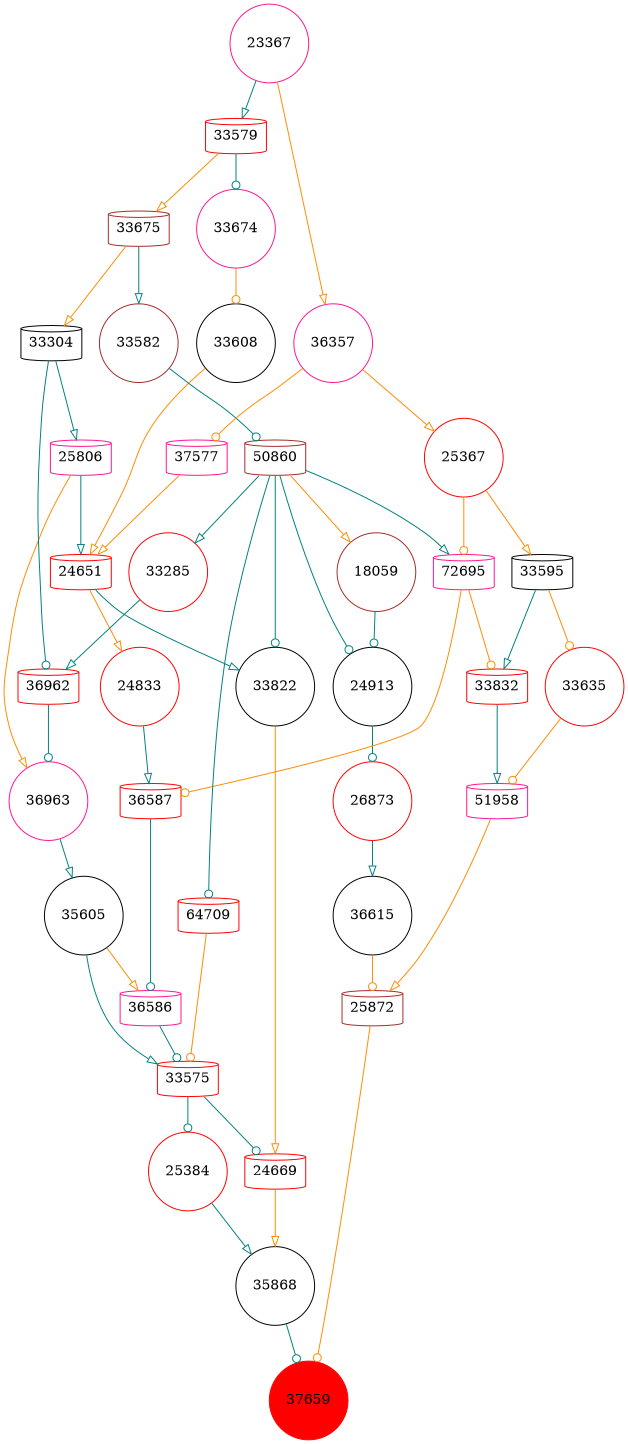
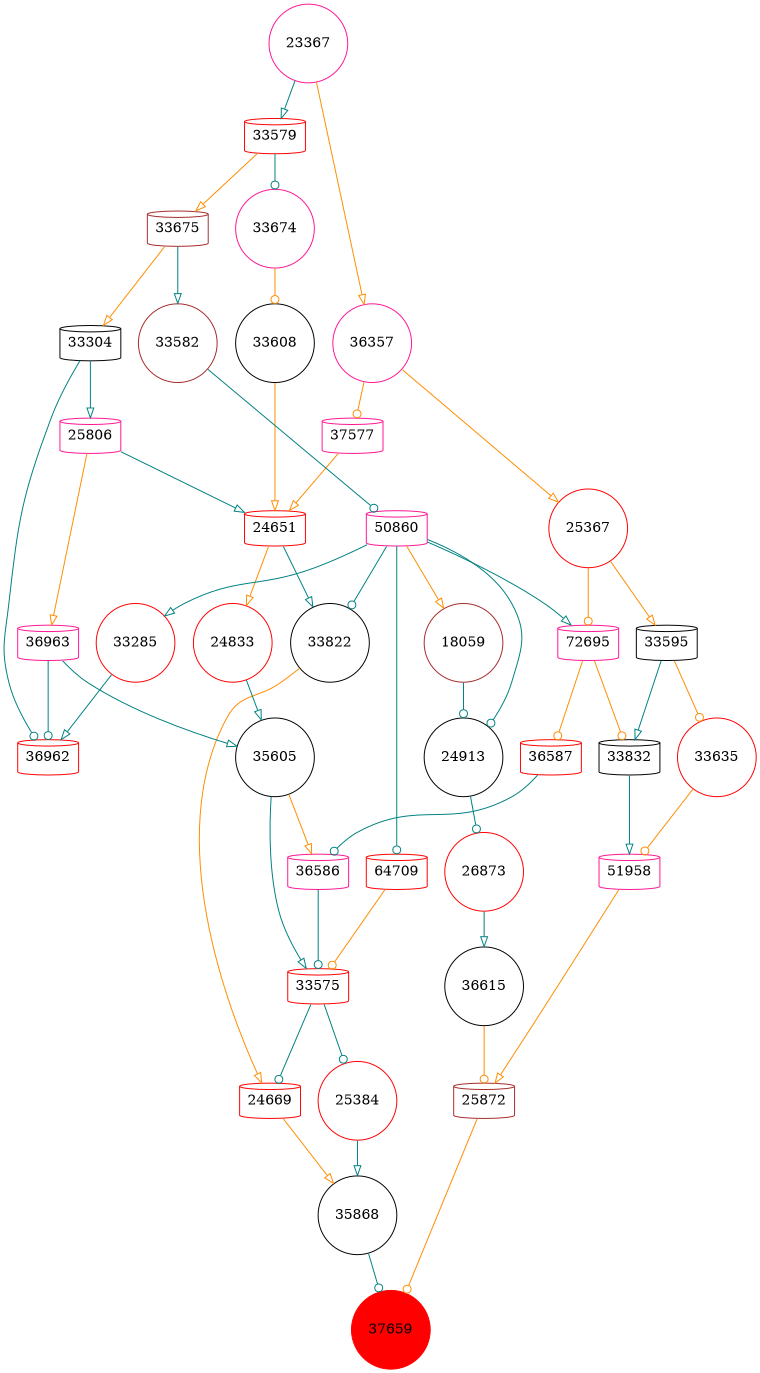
node "50860": color brown -> deeppink
node "33832": color red -> black
edge "36962" -> "36963": reversed
edge "24833" -> "36587": now "24833" -> "35605"
node "36963": shape circle -> cylinder
